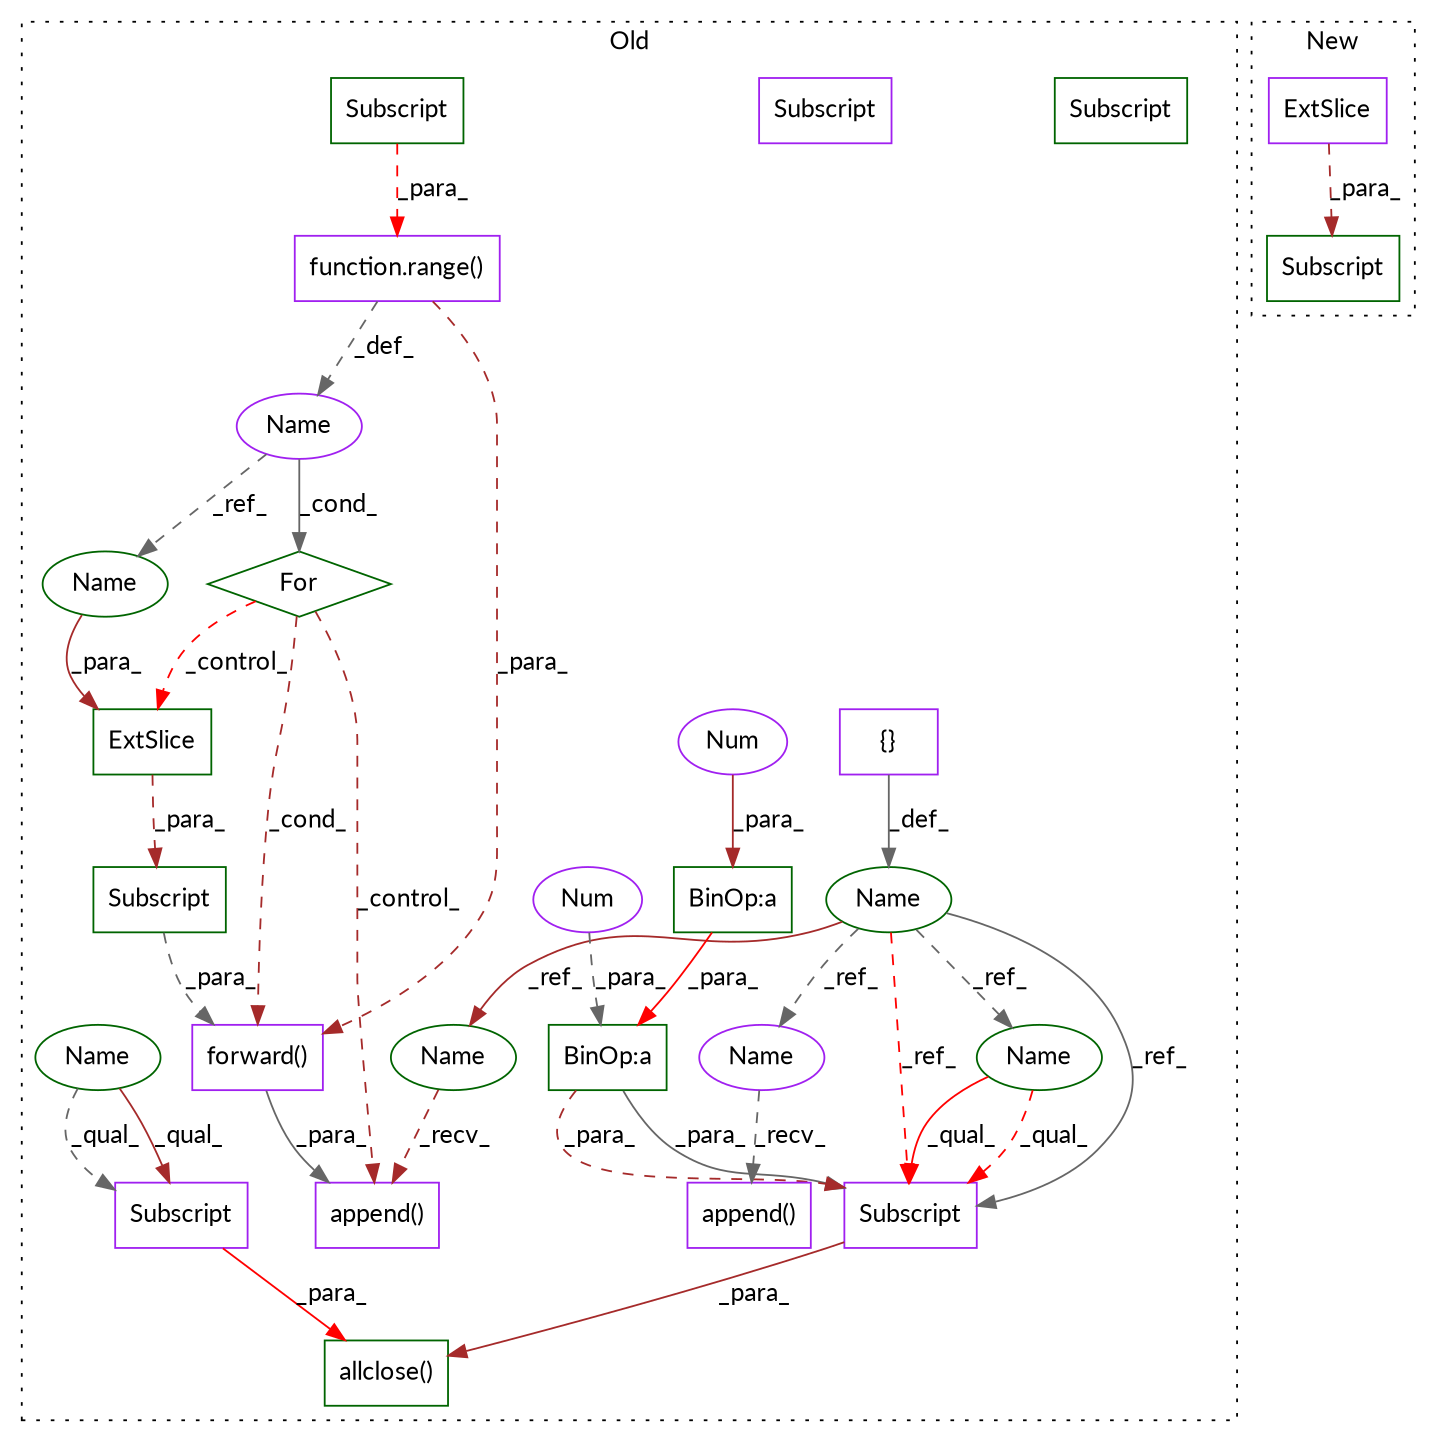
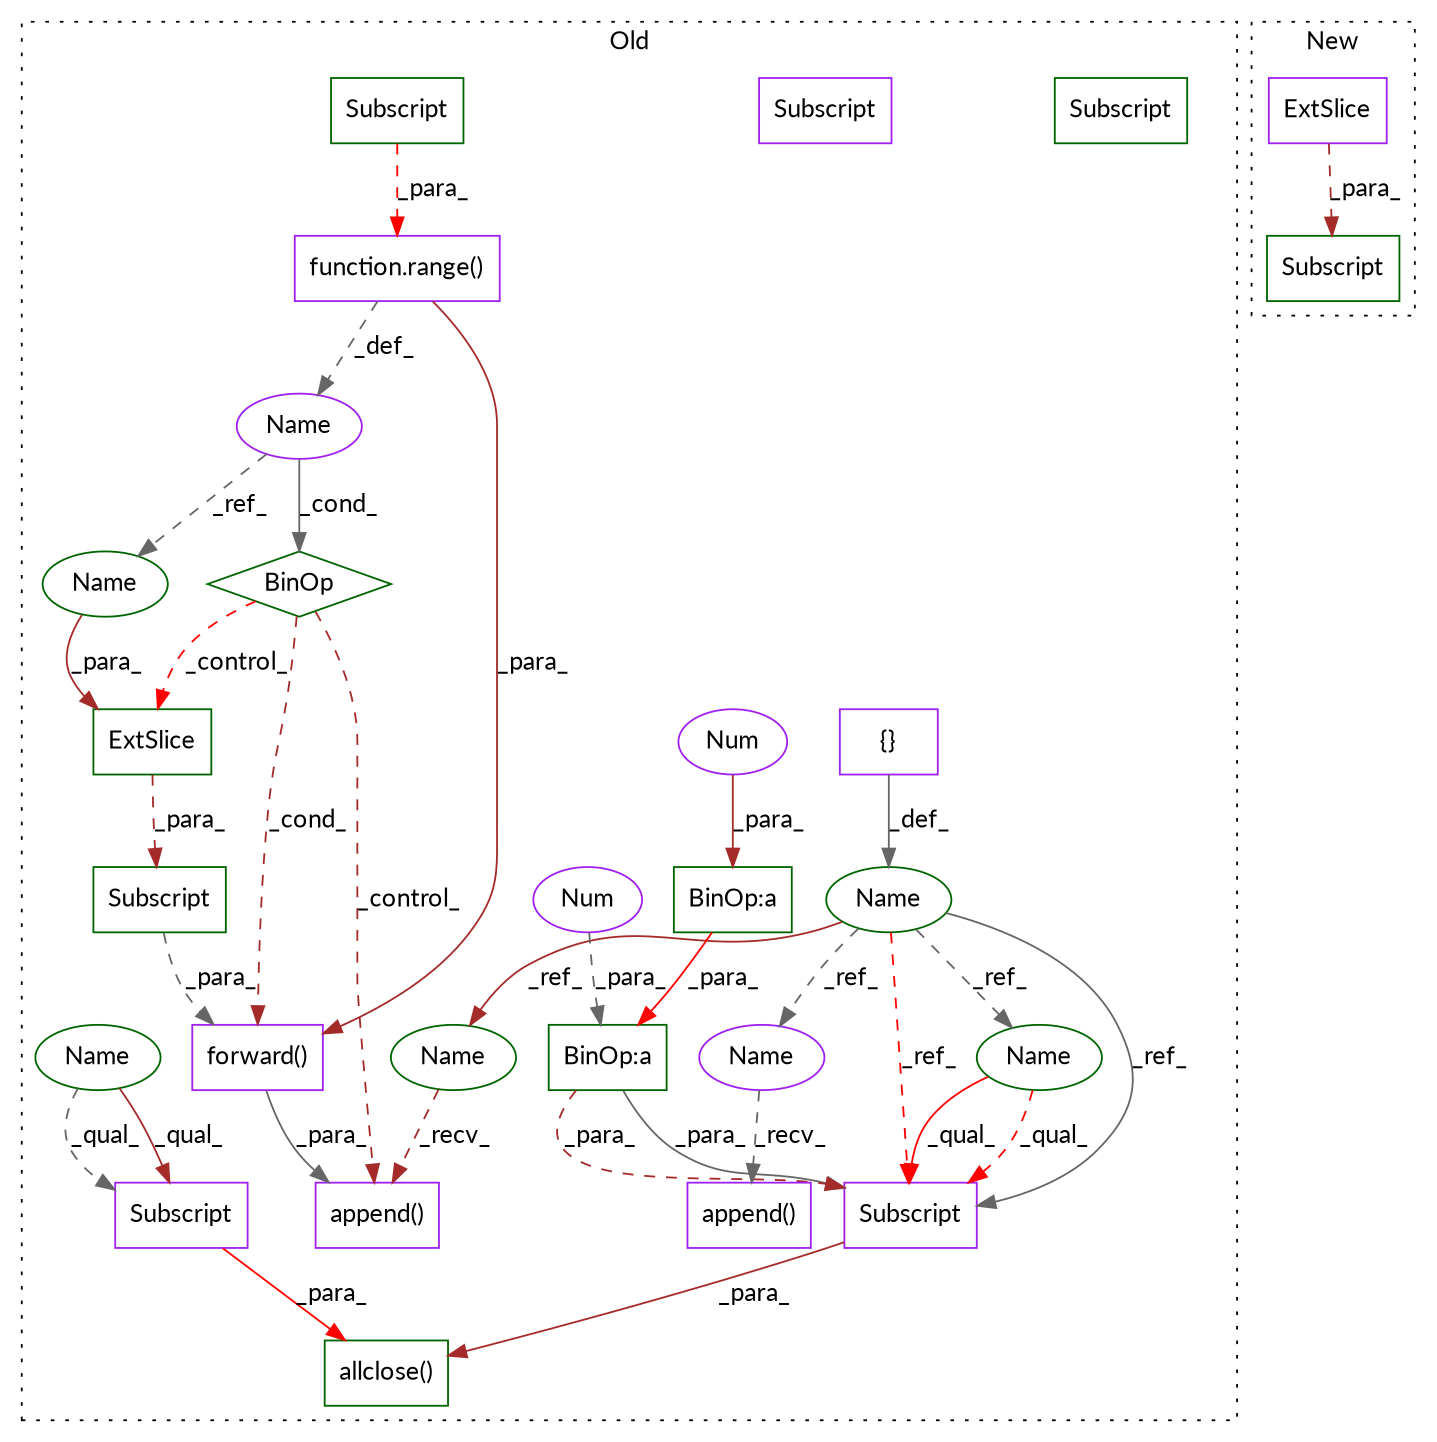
node "For": label "For" -> "BinOp"
edge "function.range()" -> "forward()": style dashed -> solid
